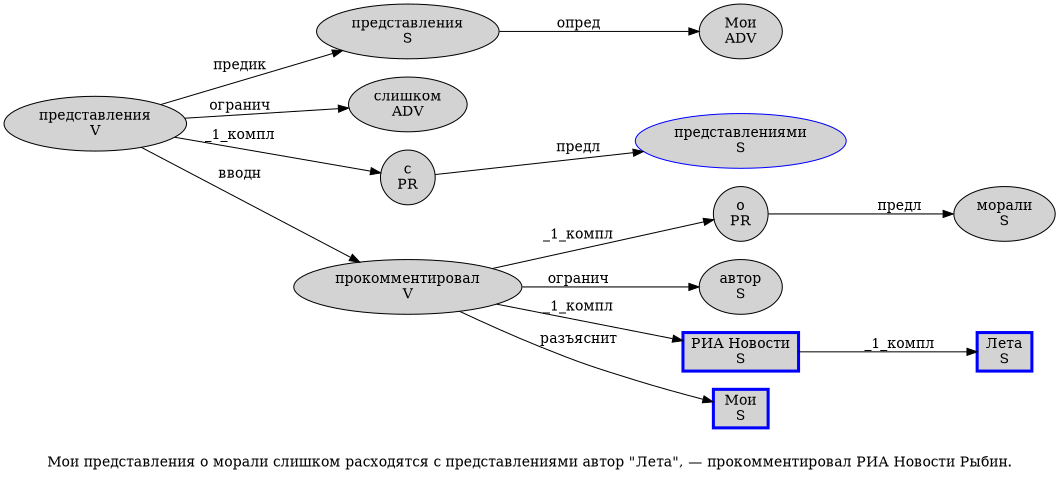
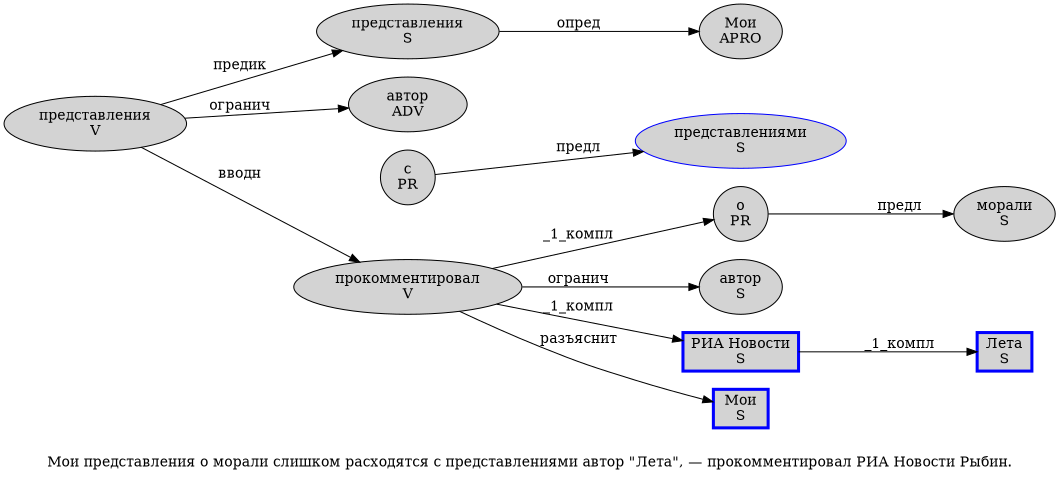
node "Мои ADV": label "Мои ADV" -> "Мои APRO"
node "слишком ADV": label "слишком ADV" -> "автор ADV"
edge "представления V" -> "с PR": removed, label "_1_компл"
